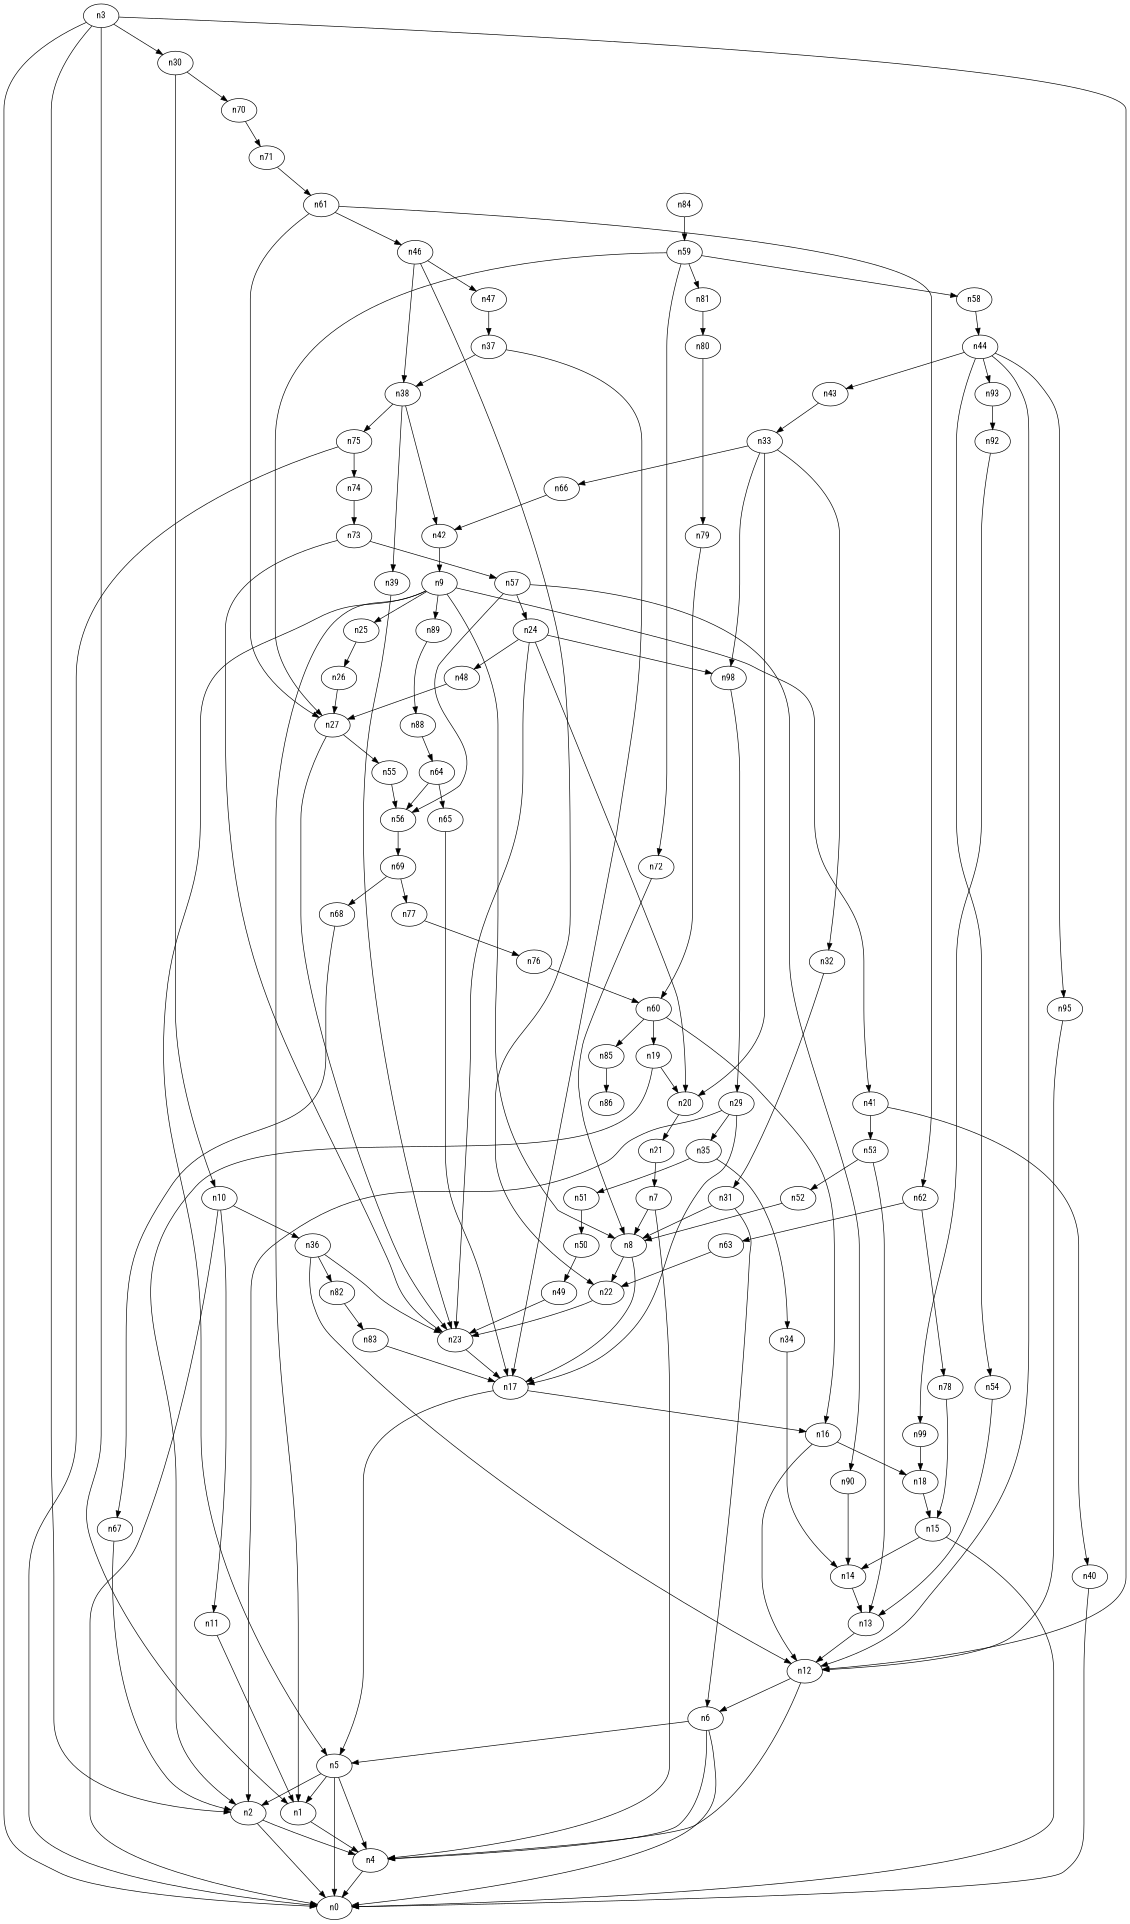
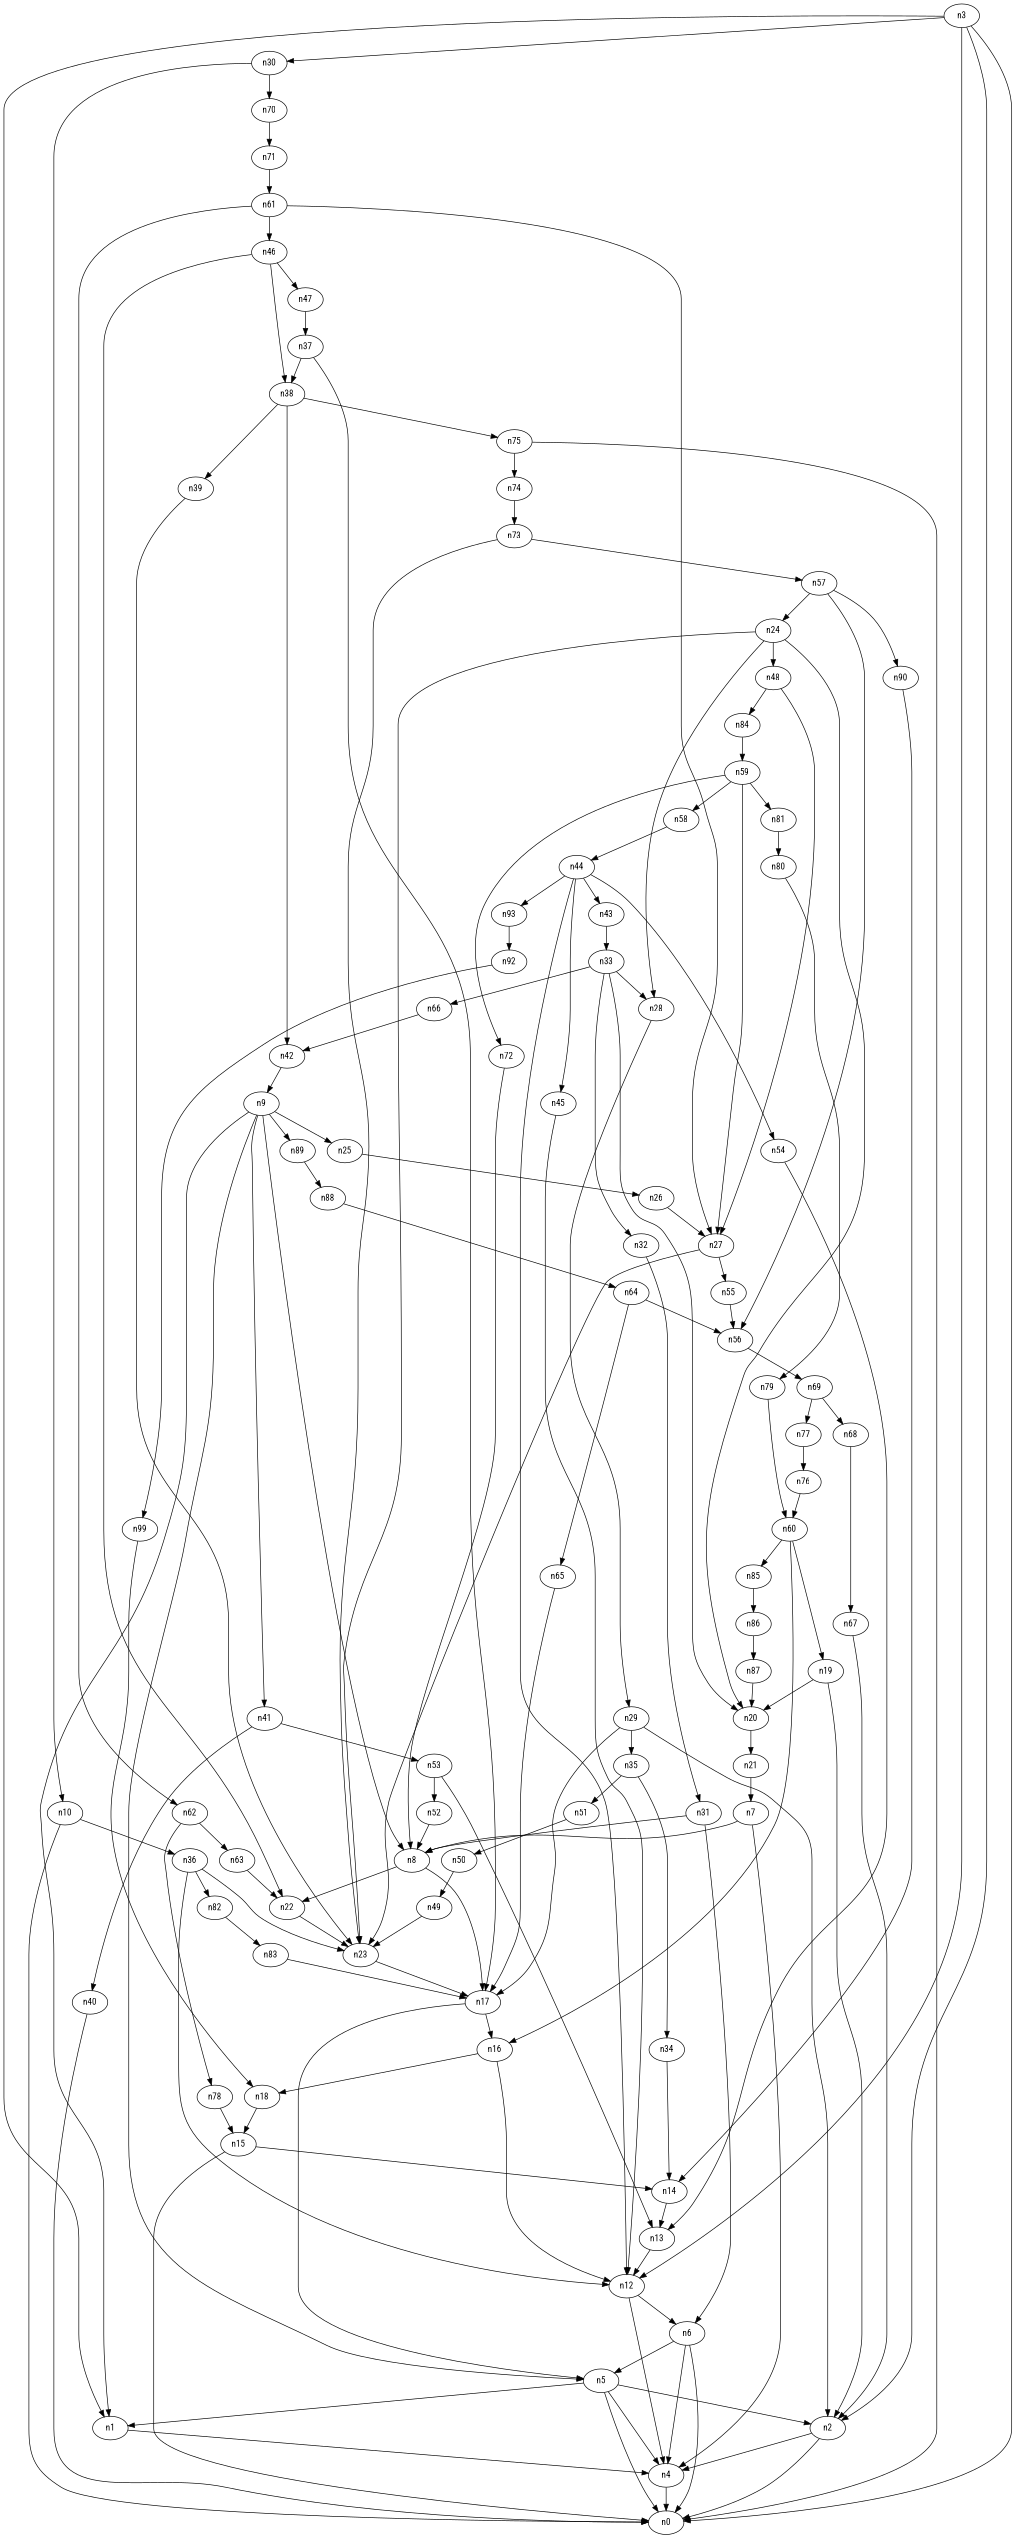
node "n98": label "n98" -> "n28"
edge "n48" -> "n84": added
node "n95": label "n95" -> "n45"
node "n11": removed
node "n87": added
